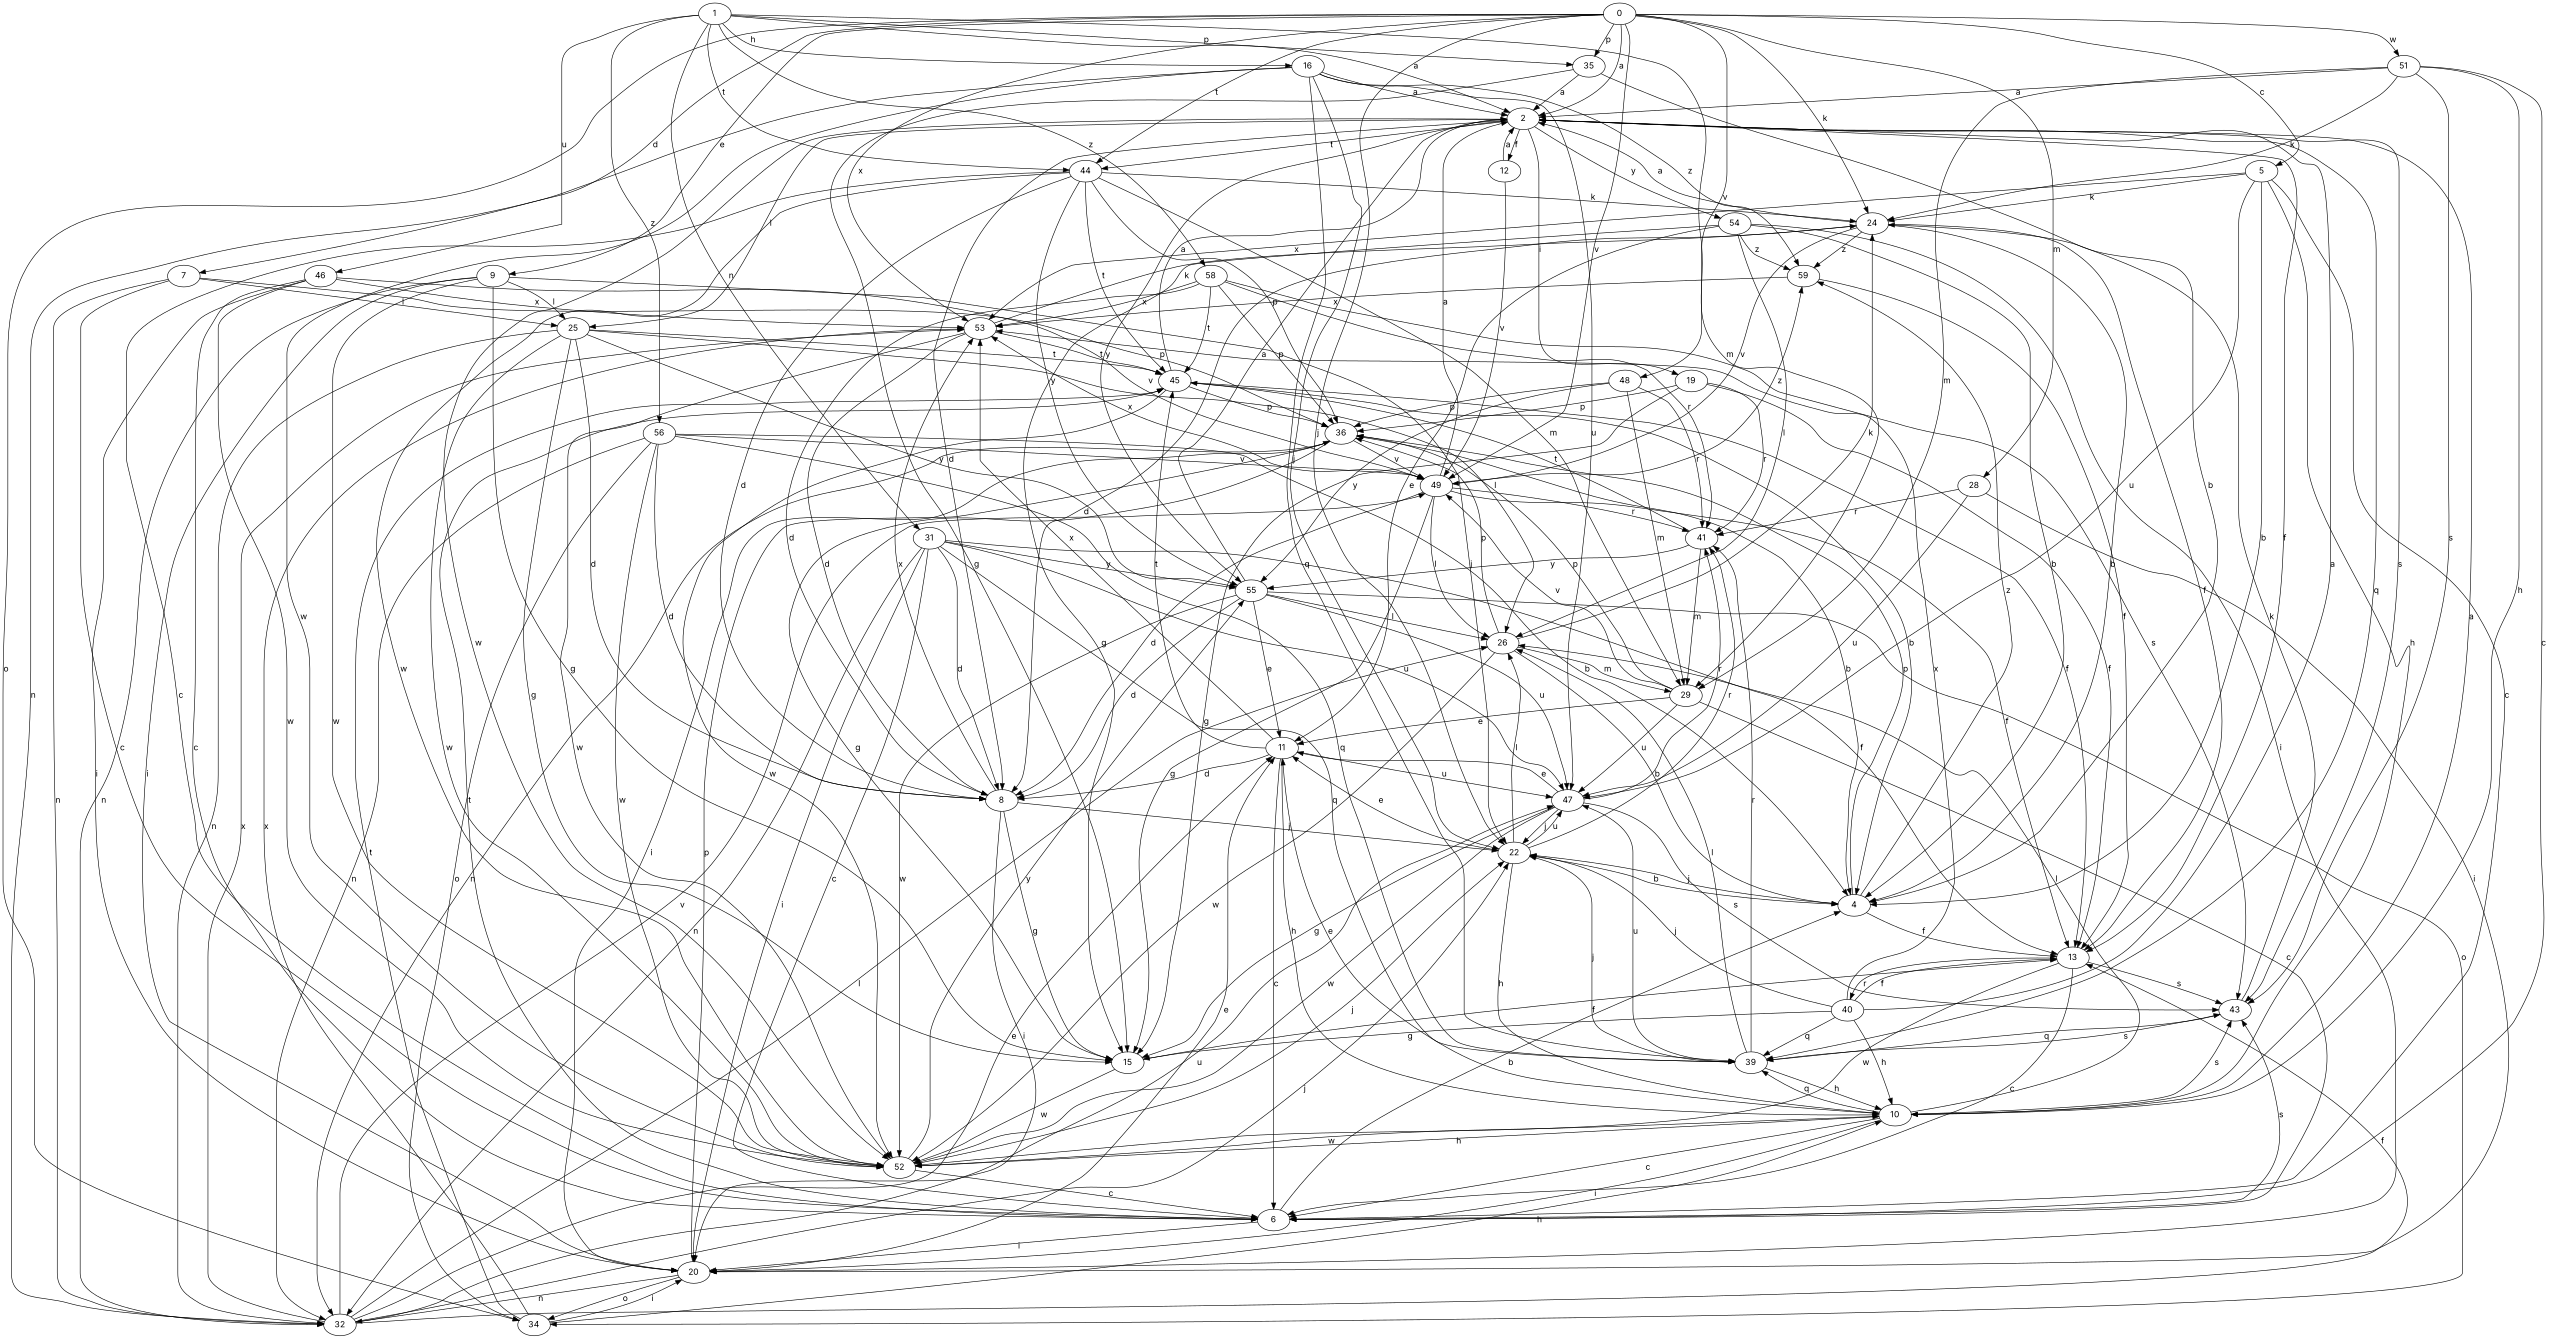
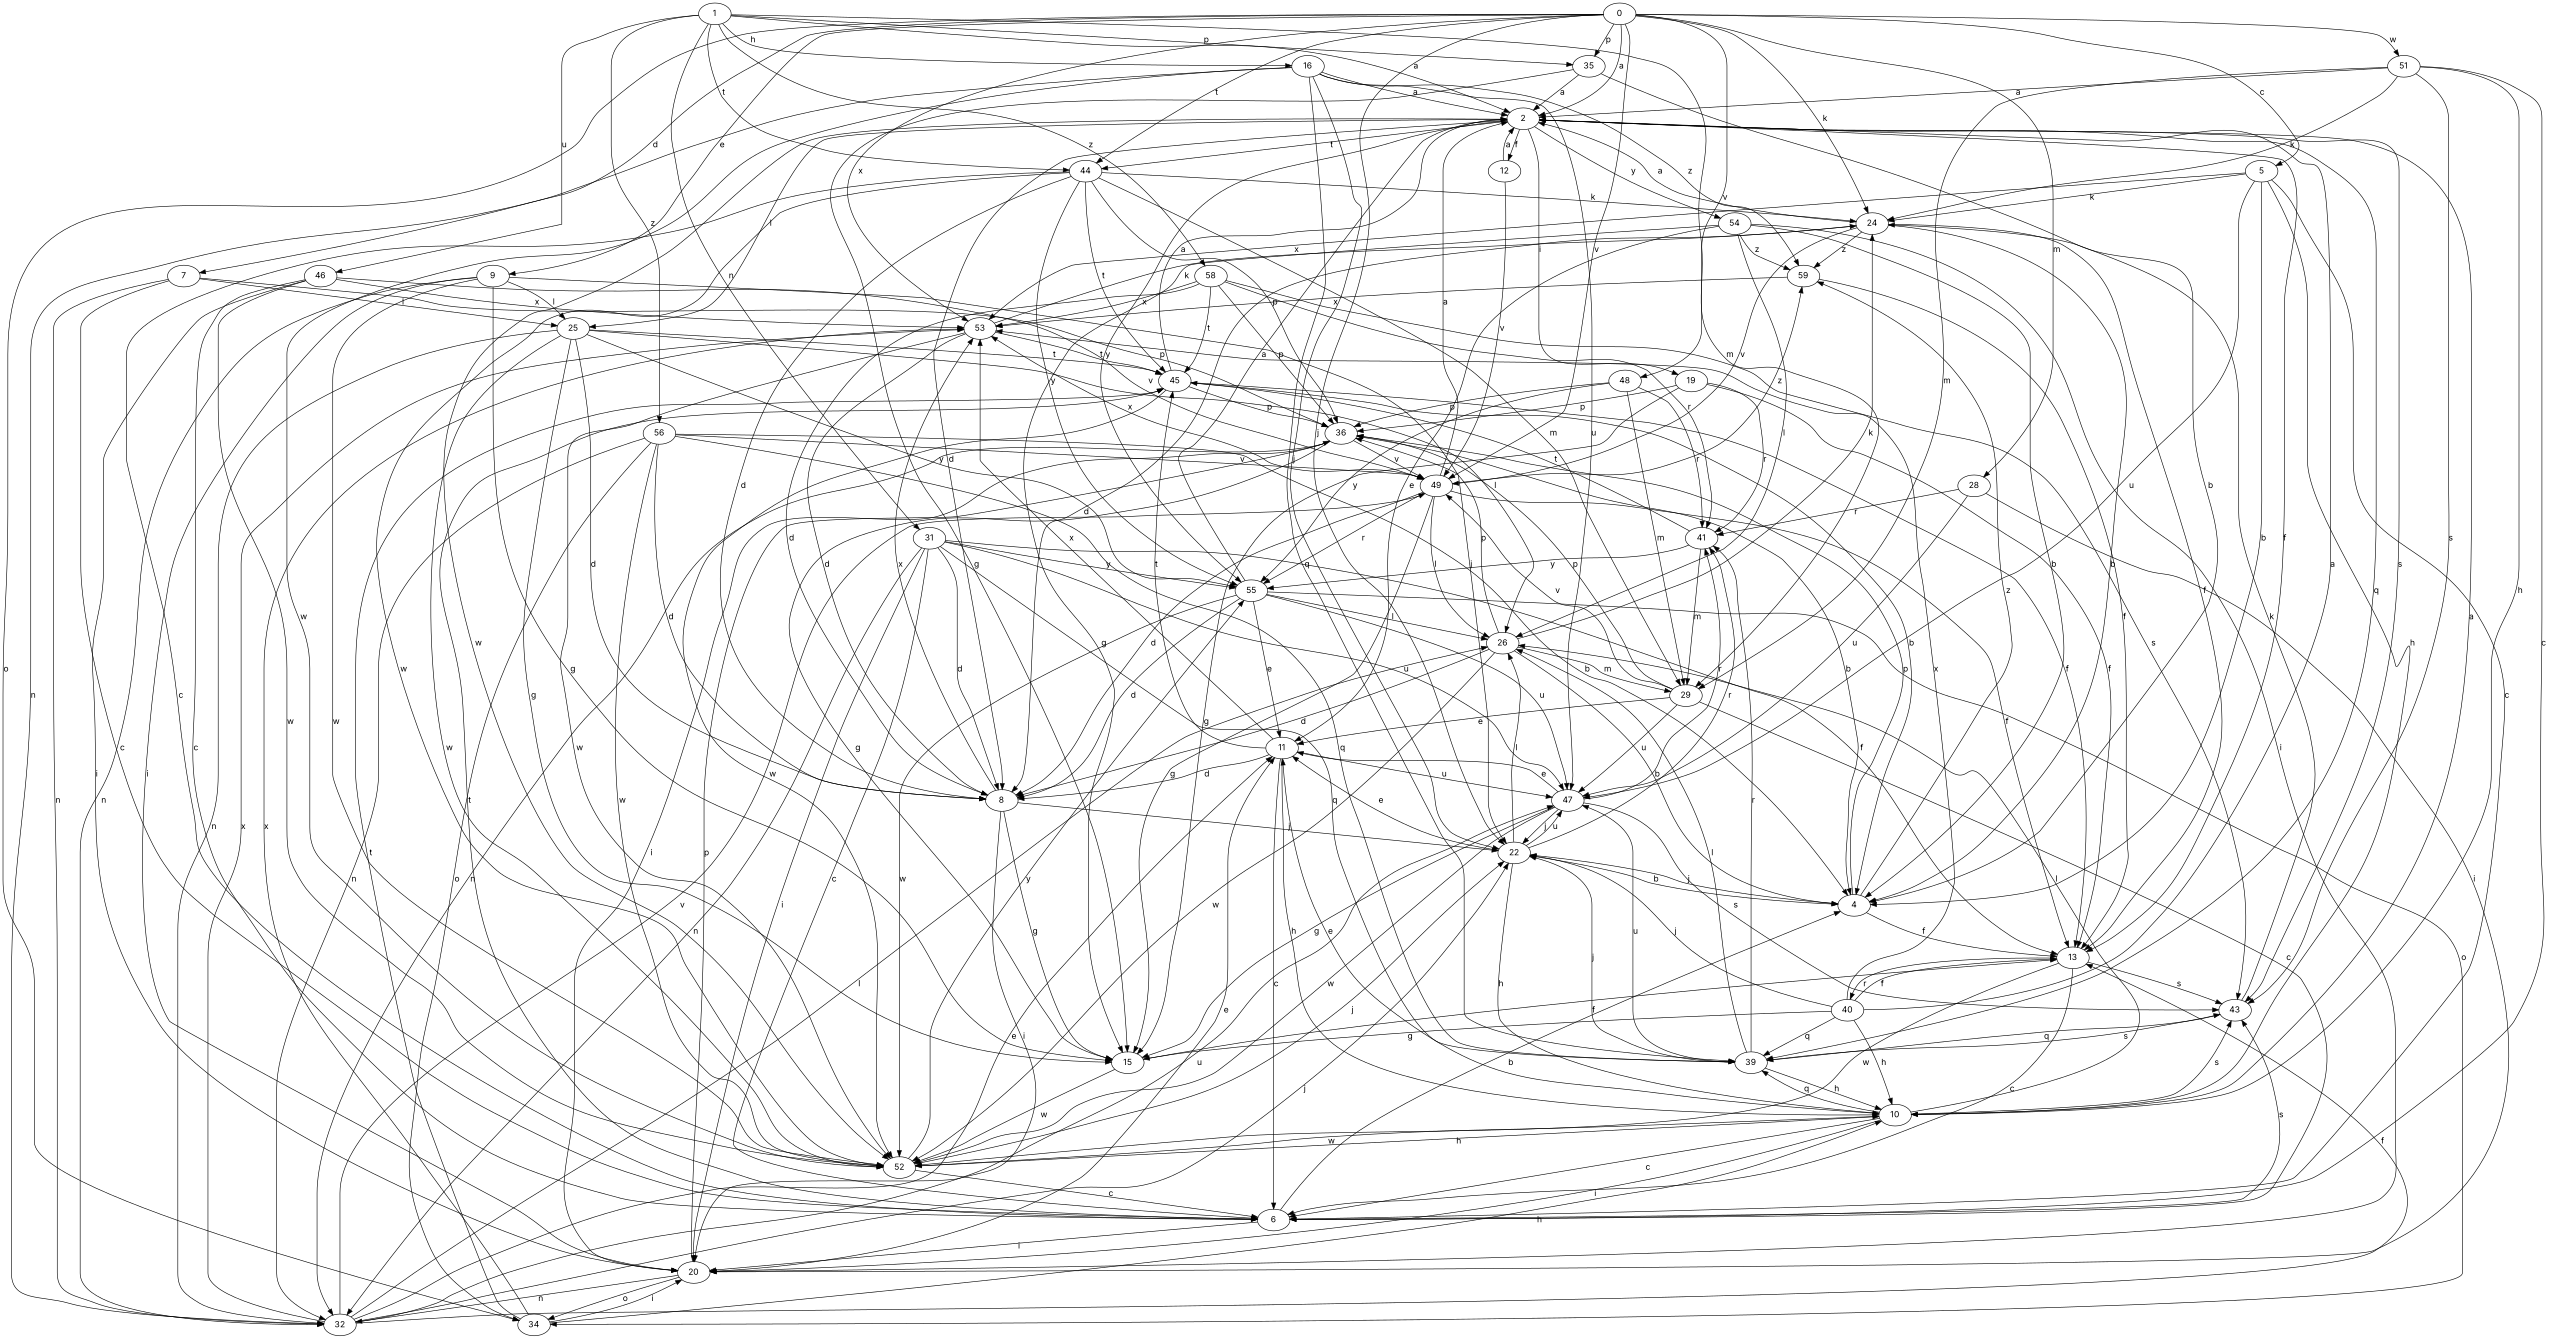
edge "49" -> "41": now "49" -> "55"
edge "26" -> "8": added, label "d"
